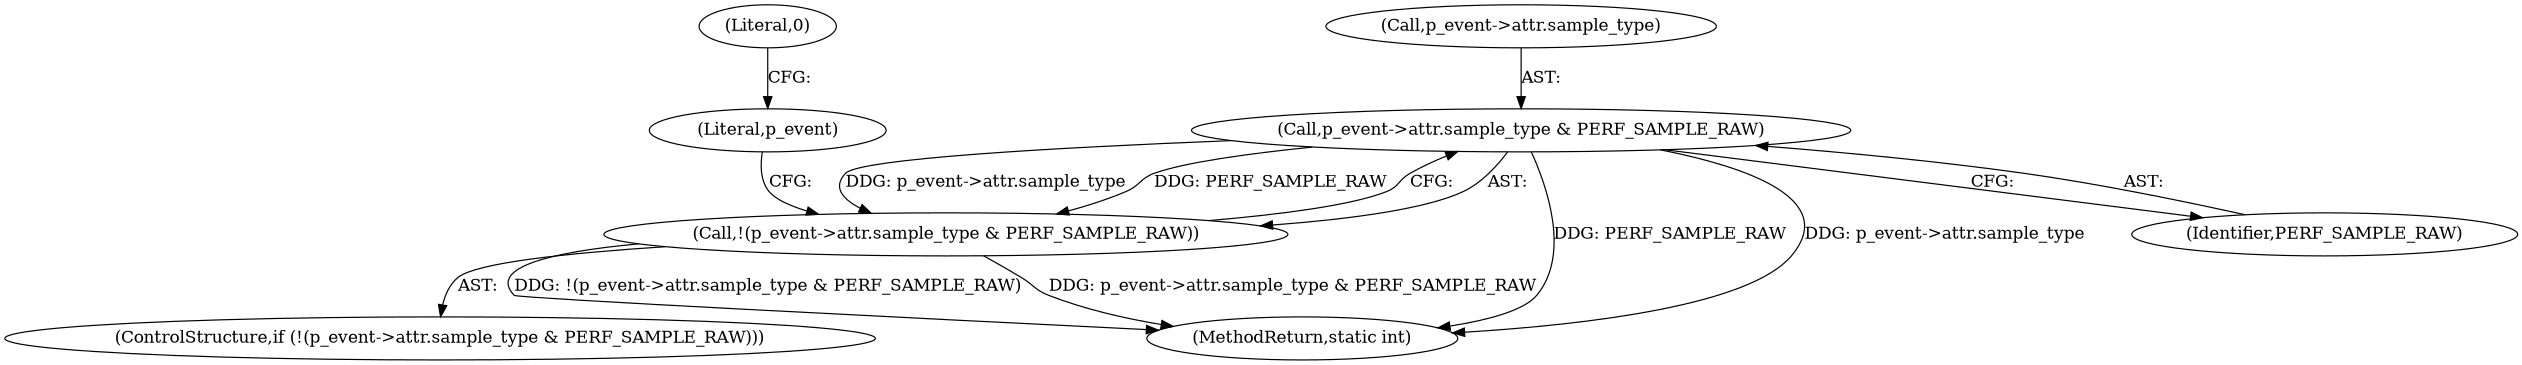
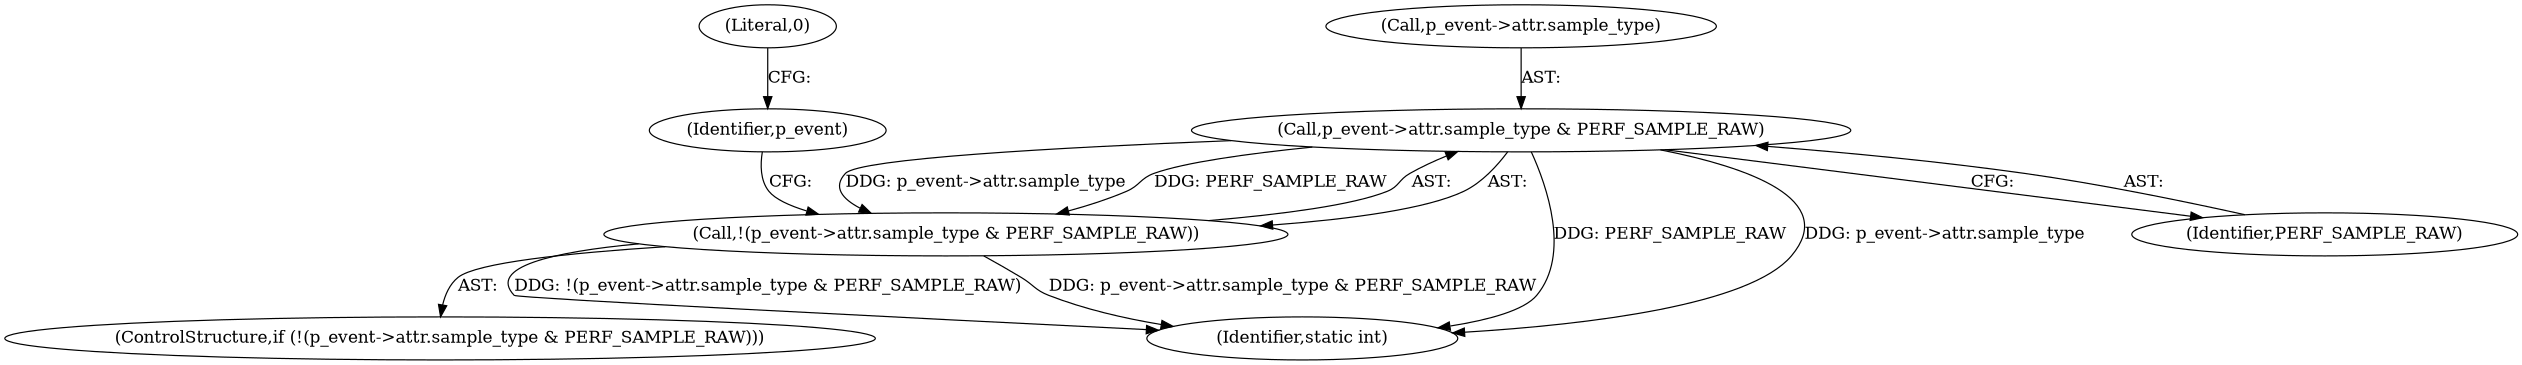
node "(Literal,p_event)": label "(Literal,p_event)" -> "(Identifier,p_event)"
edge "(Call,!(p_event->attr.sample_type & PERF_SAMPLE_RAW))" -> "(Call,p_event->attr.sample_type & PERF_SAMPLE_RAW)": label "CFG: " -> "AST: "
node "(MethodReturn,static int)": label "(MethodReturn,static int)" -> "(Identifier,static int)"
